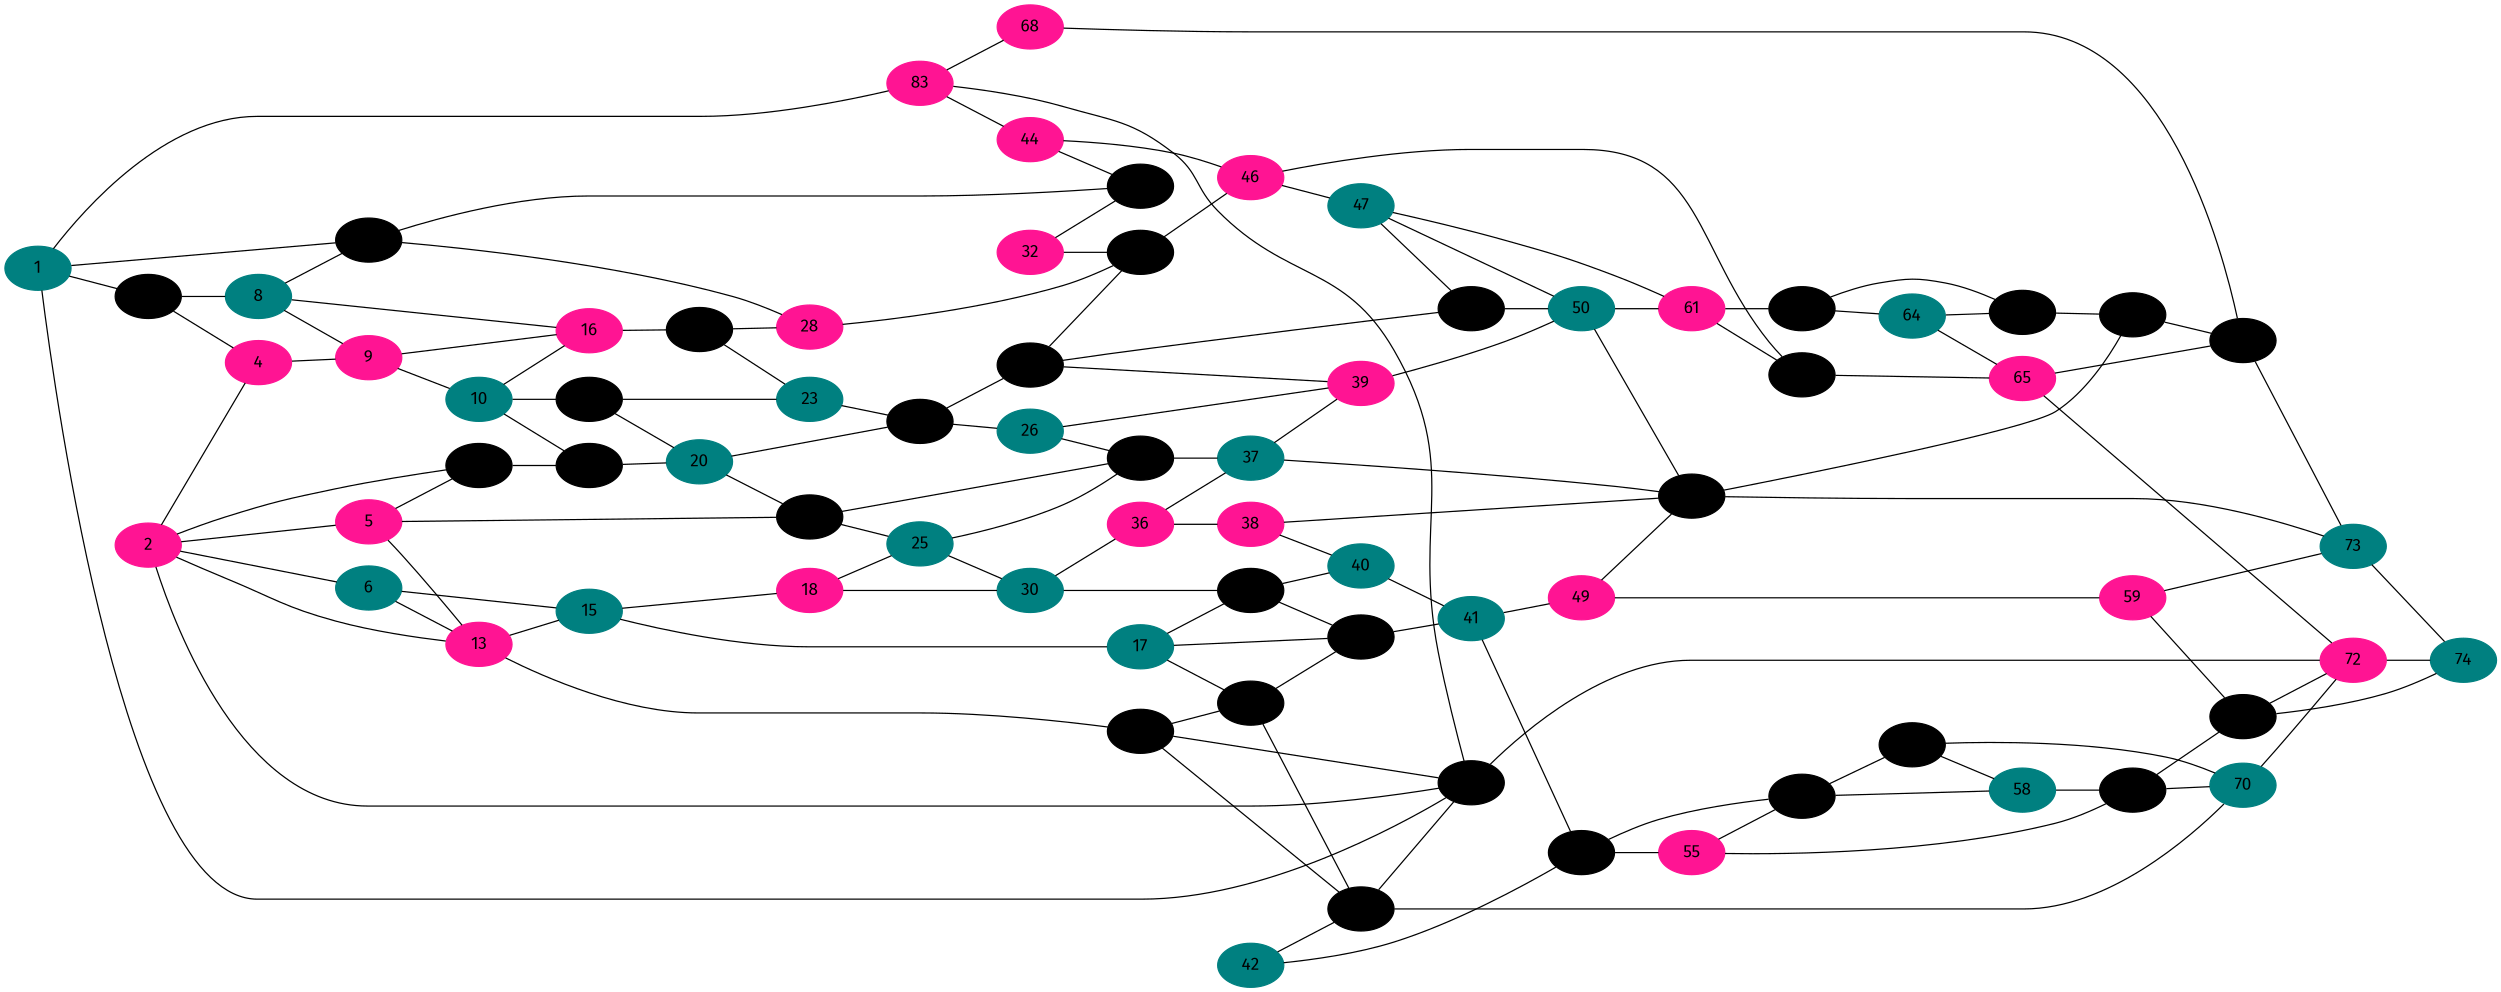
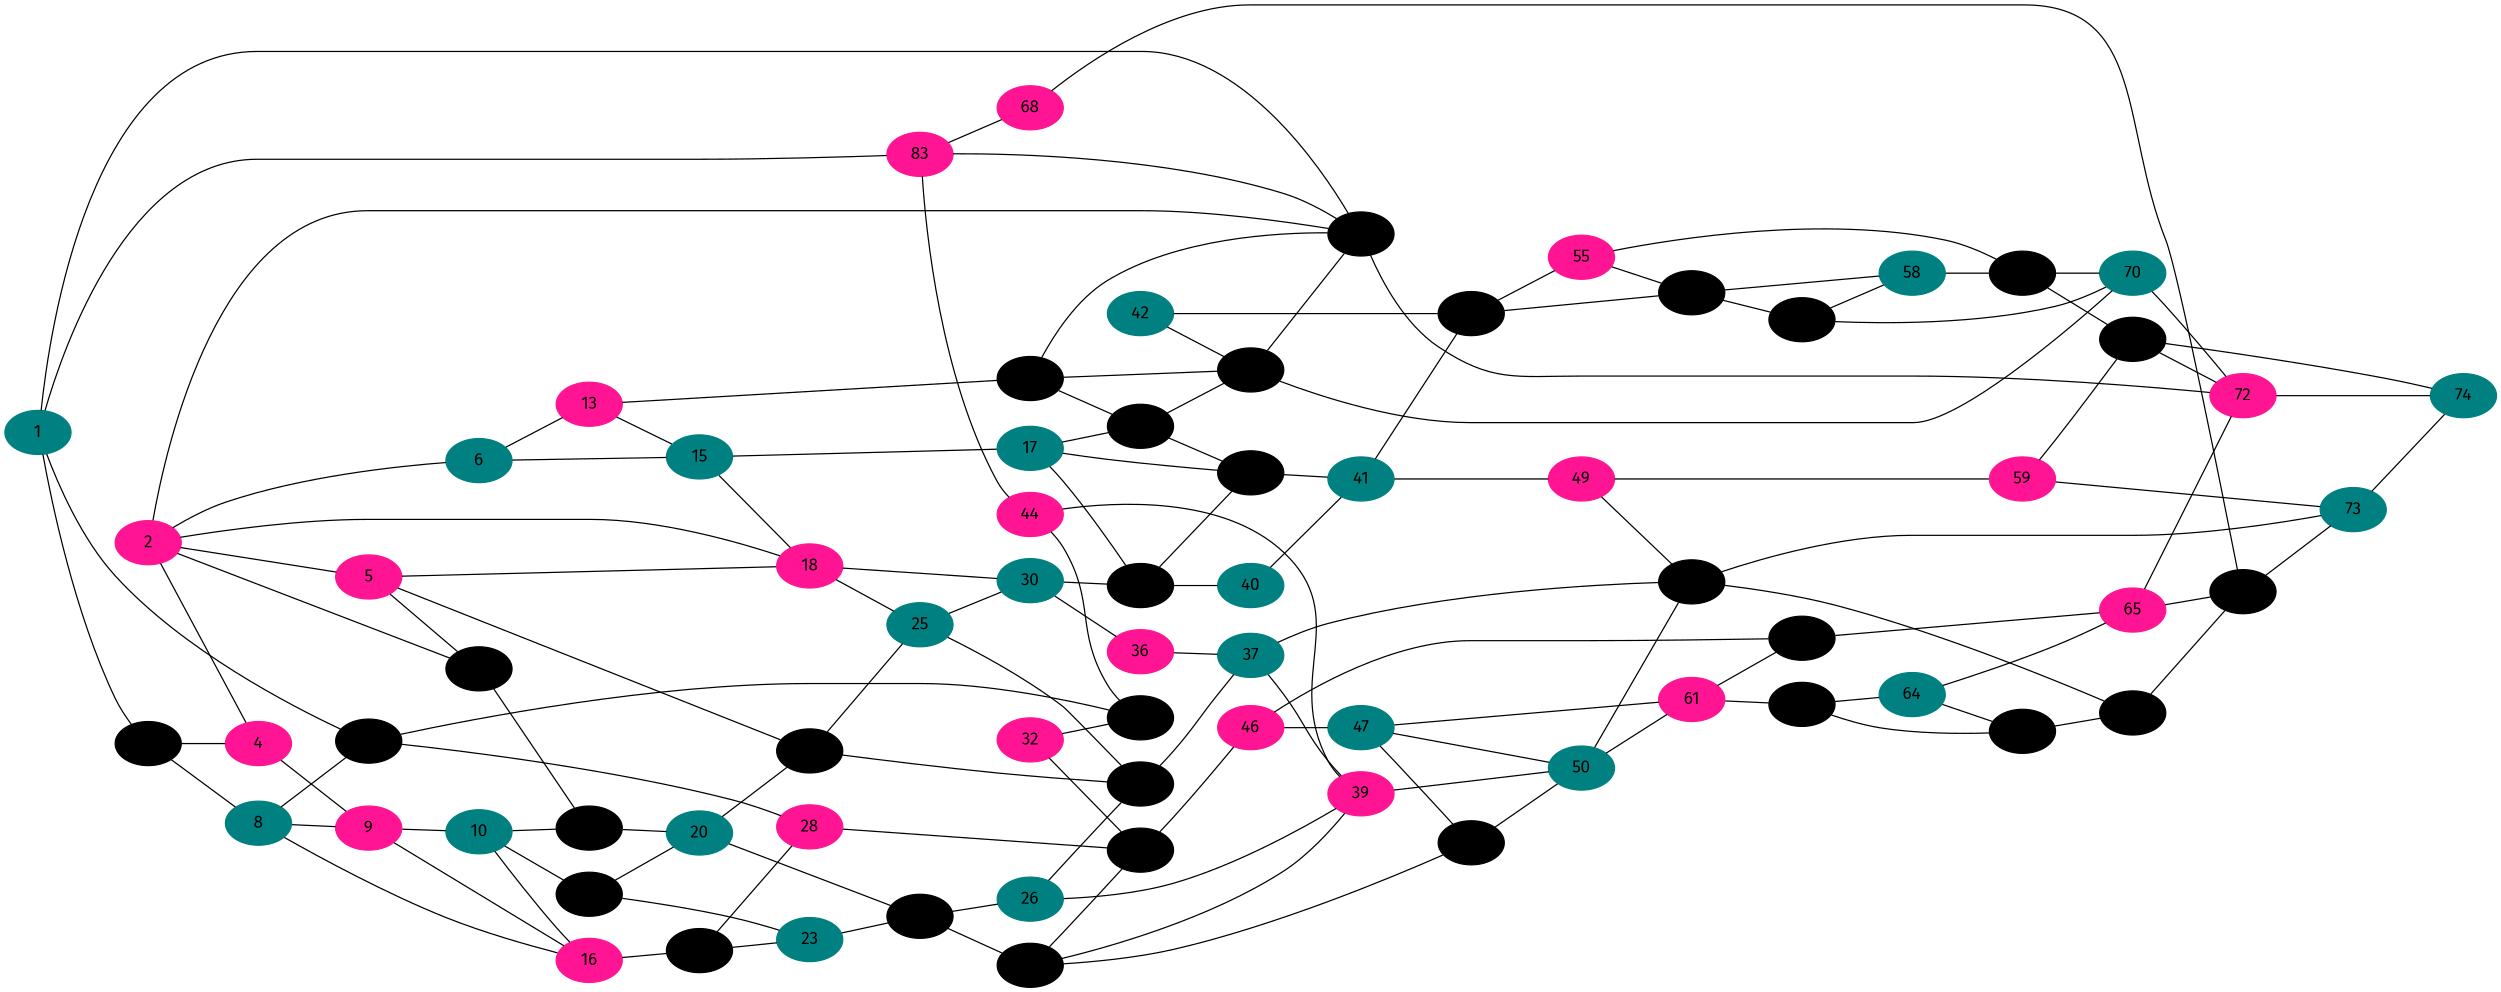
edge "44" -- "46": now "44" -- "39"
node "38": removed
edge "5" -- "13": now "5" -- "18"
edge "2" -- "13": now "2" -- "18"
